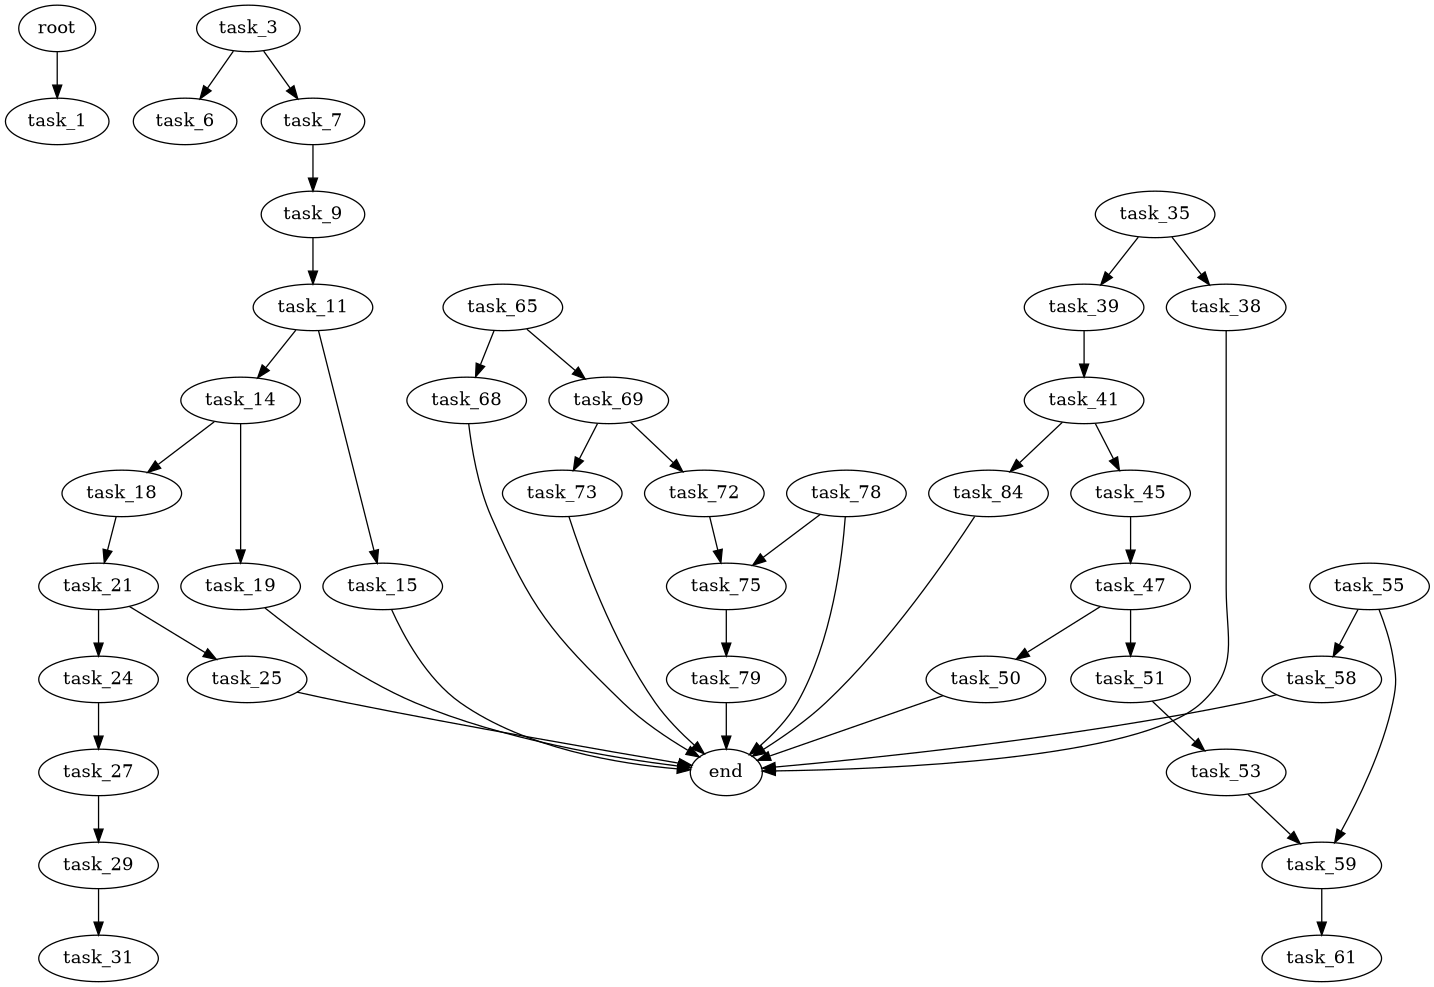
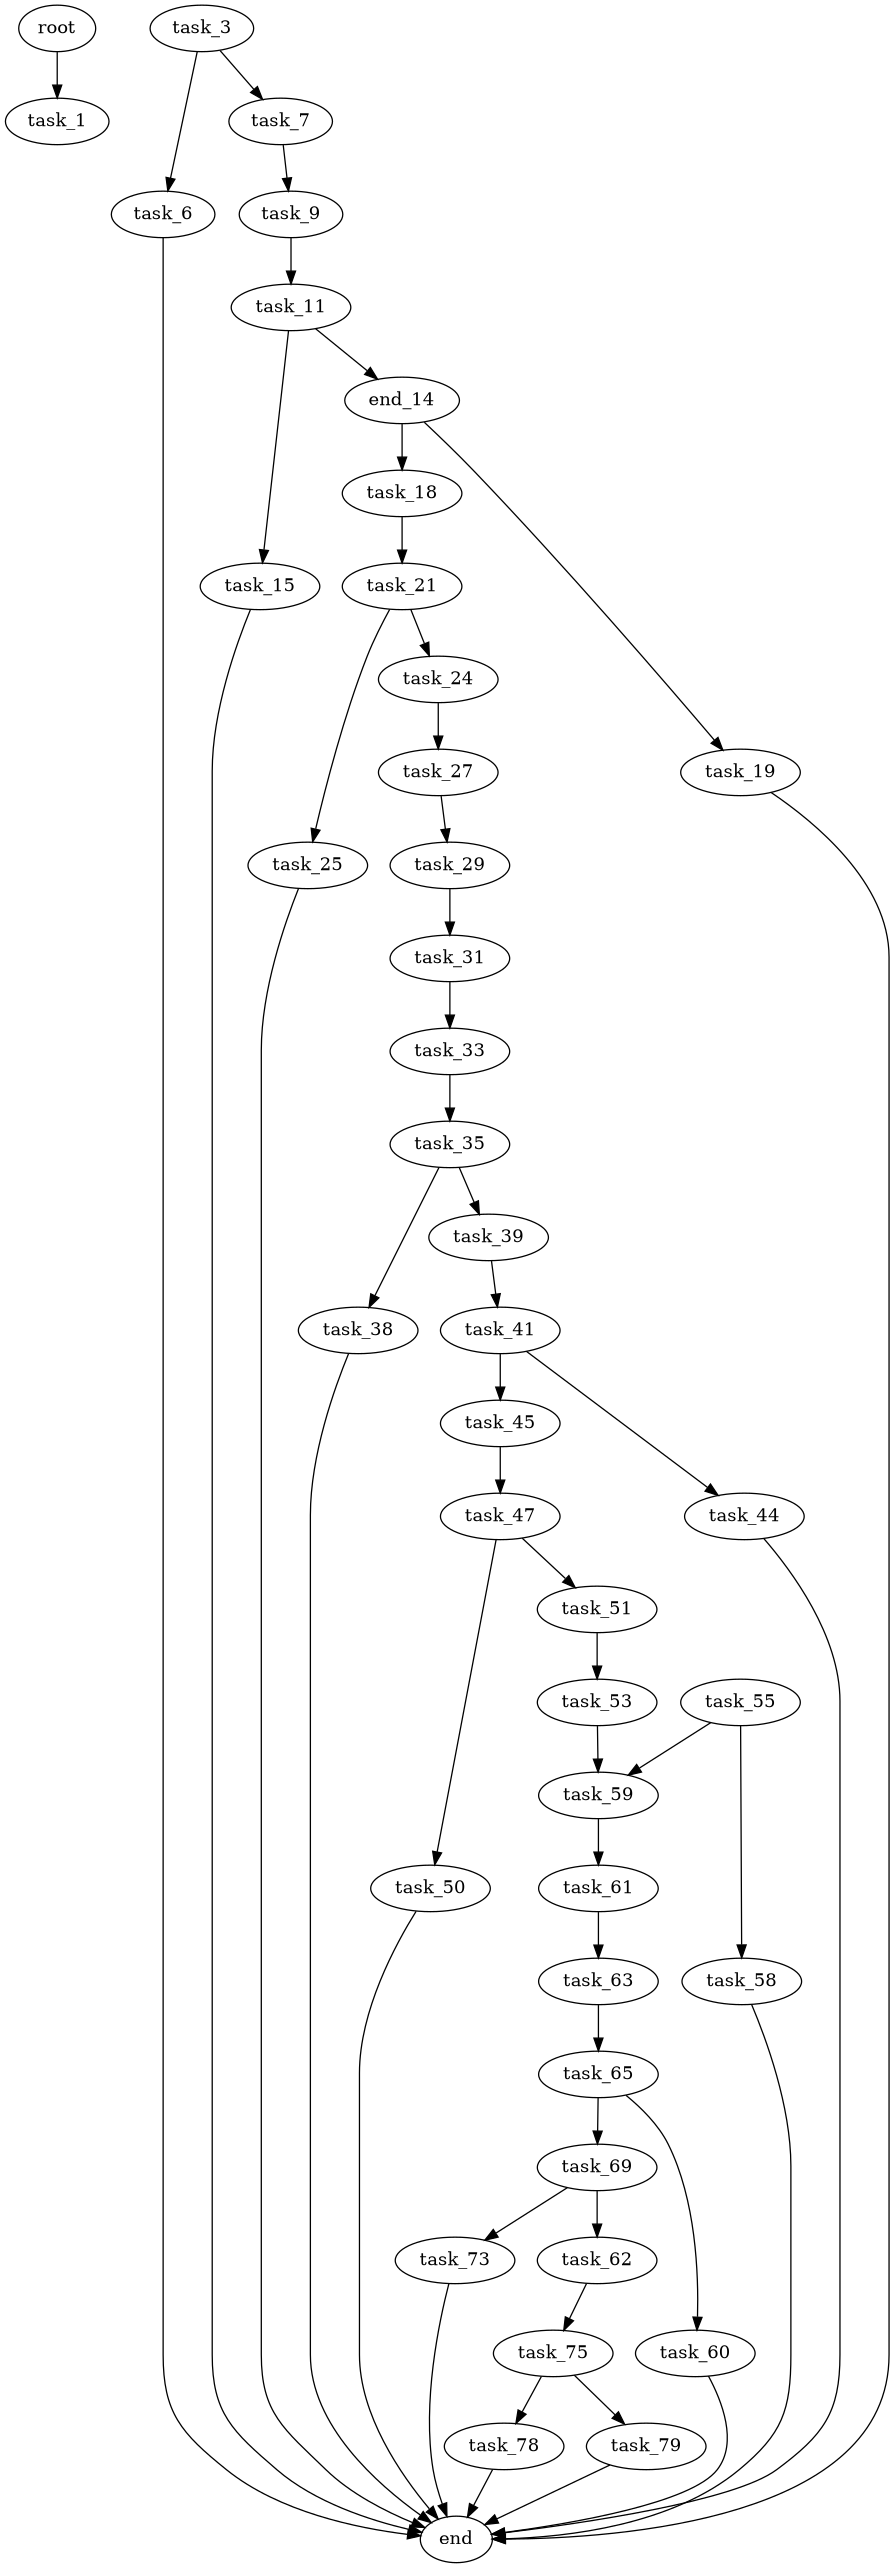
node "task_14": label "task_14" -> "end_14"
node "task_68": label "task_68" -> "task_60"
node "task_72": label "task_72" -> "task_62"
node "task_84": label "task_84" -> "task_44"
edge "task_78" -> "task_75": reversed
node "task_33": added
edge "task_6" -> "end": added
node "task_63": added
